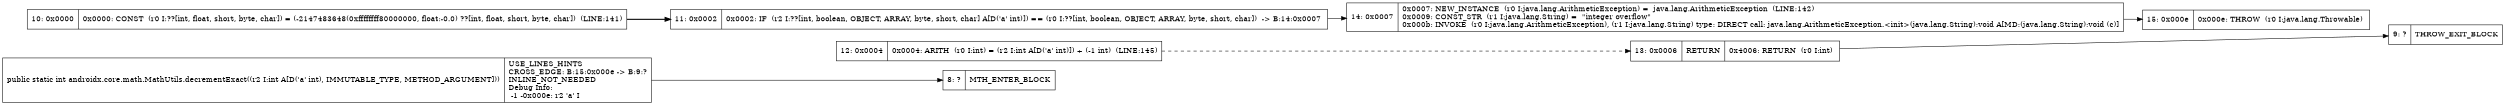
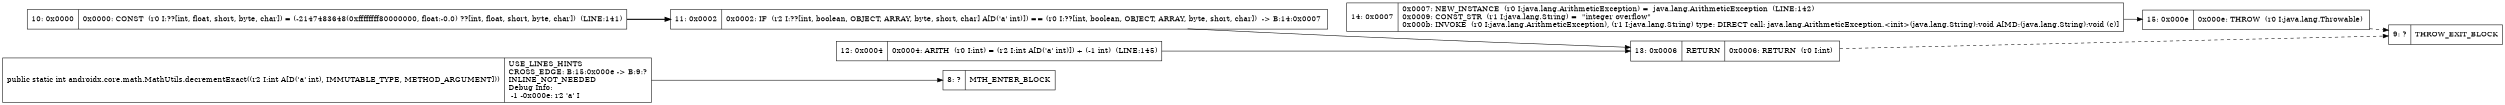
edge "11: 0x0002" -> "14: 0x0007": now "11: 0x0002" -> "13: 0x0006"
edge "15: 0x000e" -> "9: ?": added
edge "13: 0x0006" -> "9: ?": style solid -> dashed
edge "12: 0x0004" -> "13: 0x0006": style dashed -> solid
node "13: 0x0006": text "0x4006: RETURN  (r0 I:int)" -> "0x0006: RETURN  (r0 I:int)"
